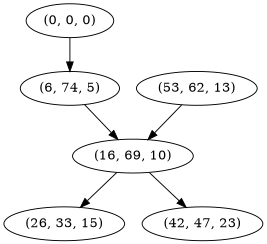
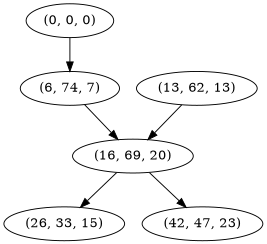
node "(6, 74, 5)": label "(6, 74, 5)" -> "(6, 74, 7)"
node "(53, 62, 13)": label "(53, 62, 13)" -> "(13, 62, 13)"
node "(16, 69, 10)": label "(16, 69, 10)" -> "(16, 69, 20)"
